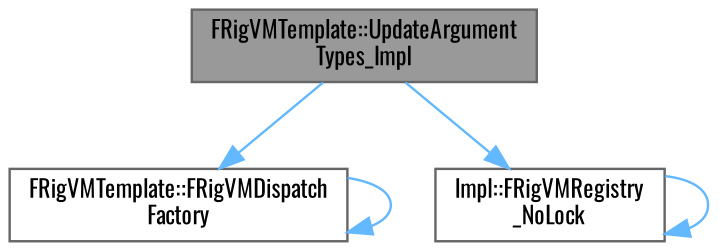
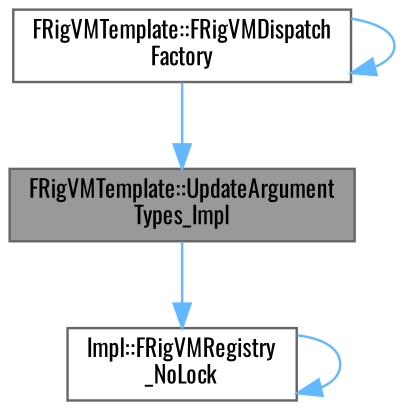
edge "FRigVMTemplate::UpdateArgument Types_Impl" -> "FRigVMTemplate::FRigVMDispatch Factory": reversed
